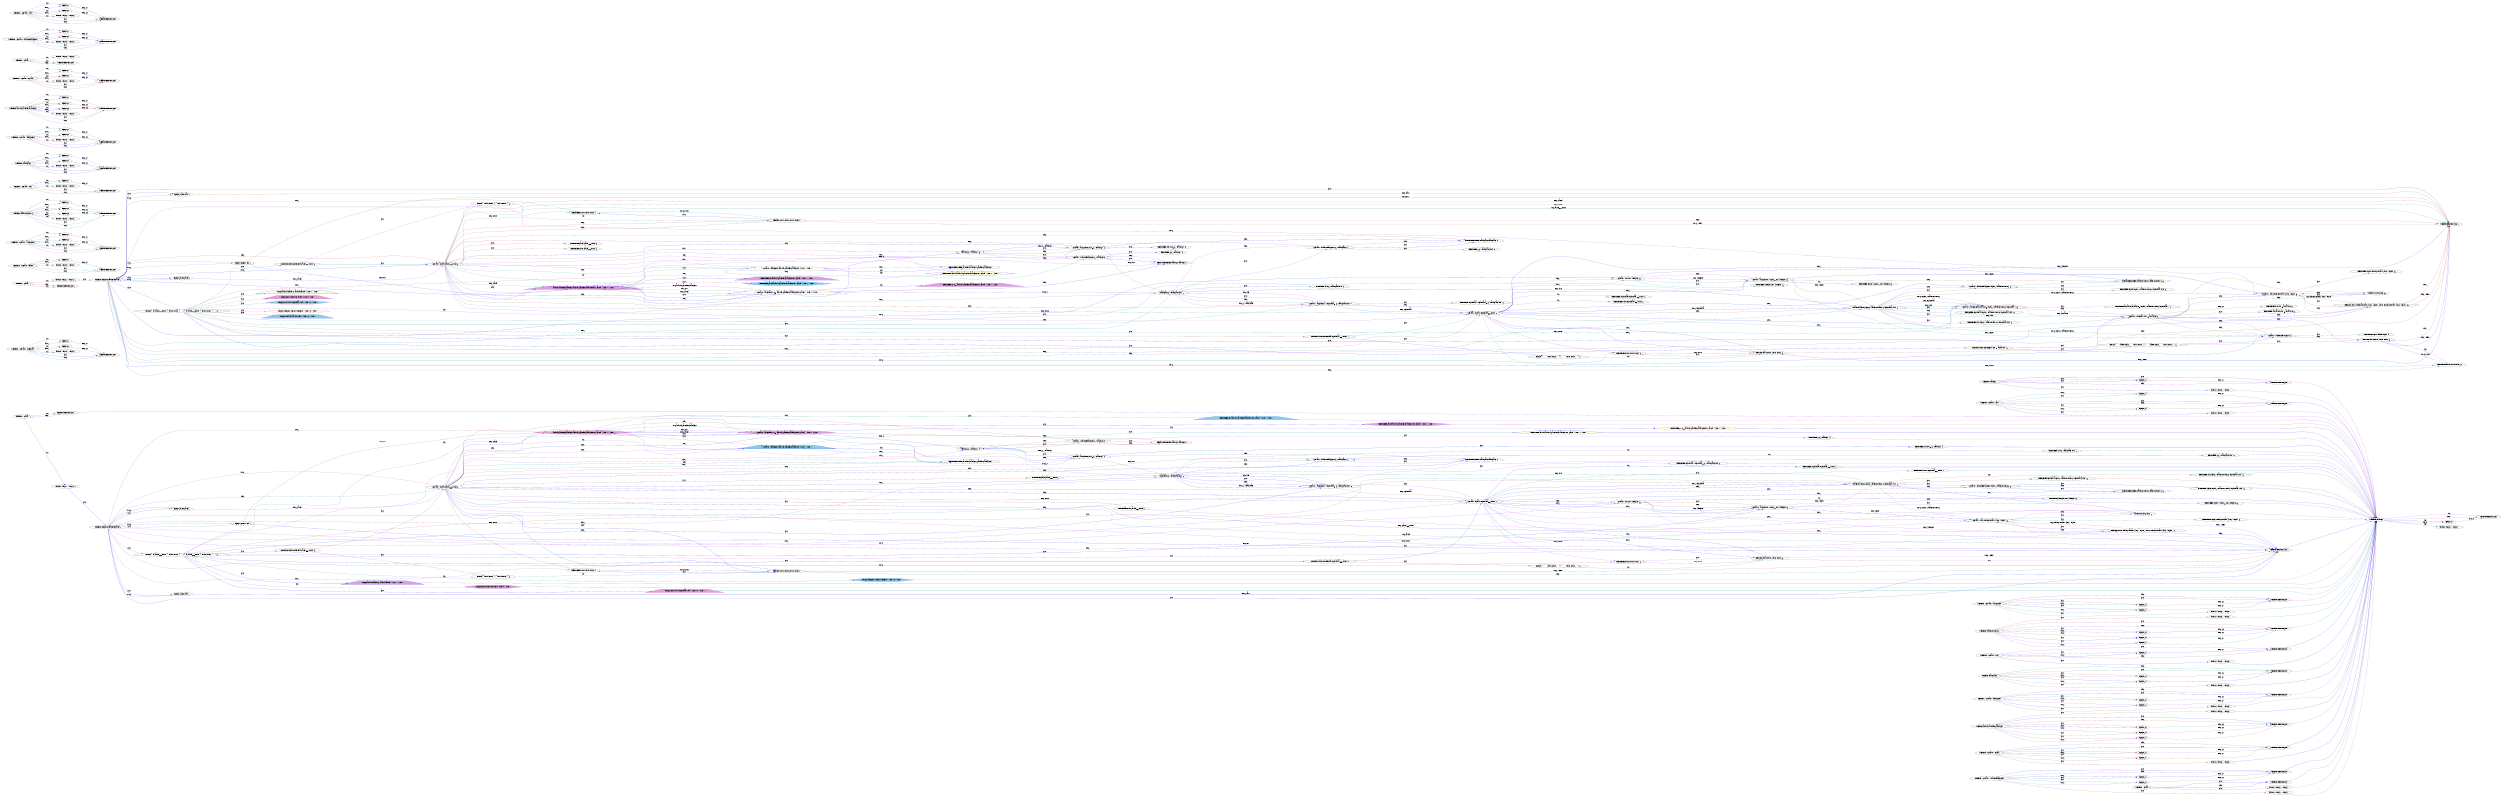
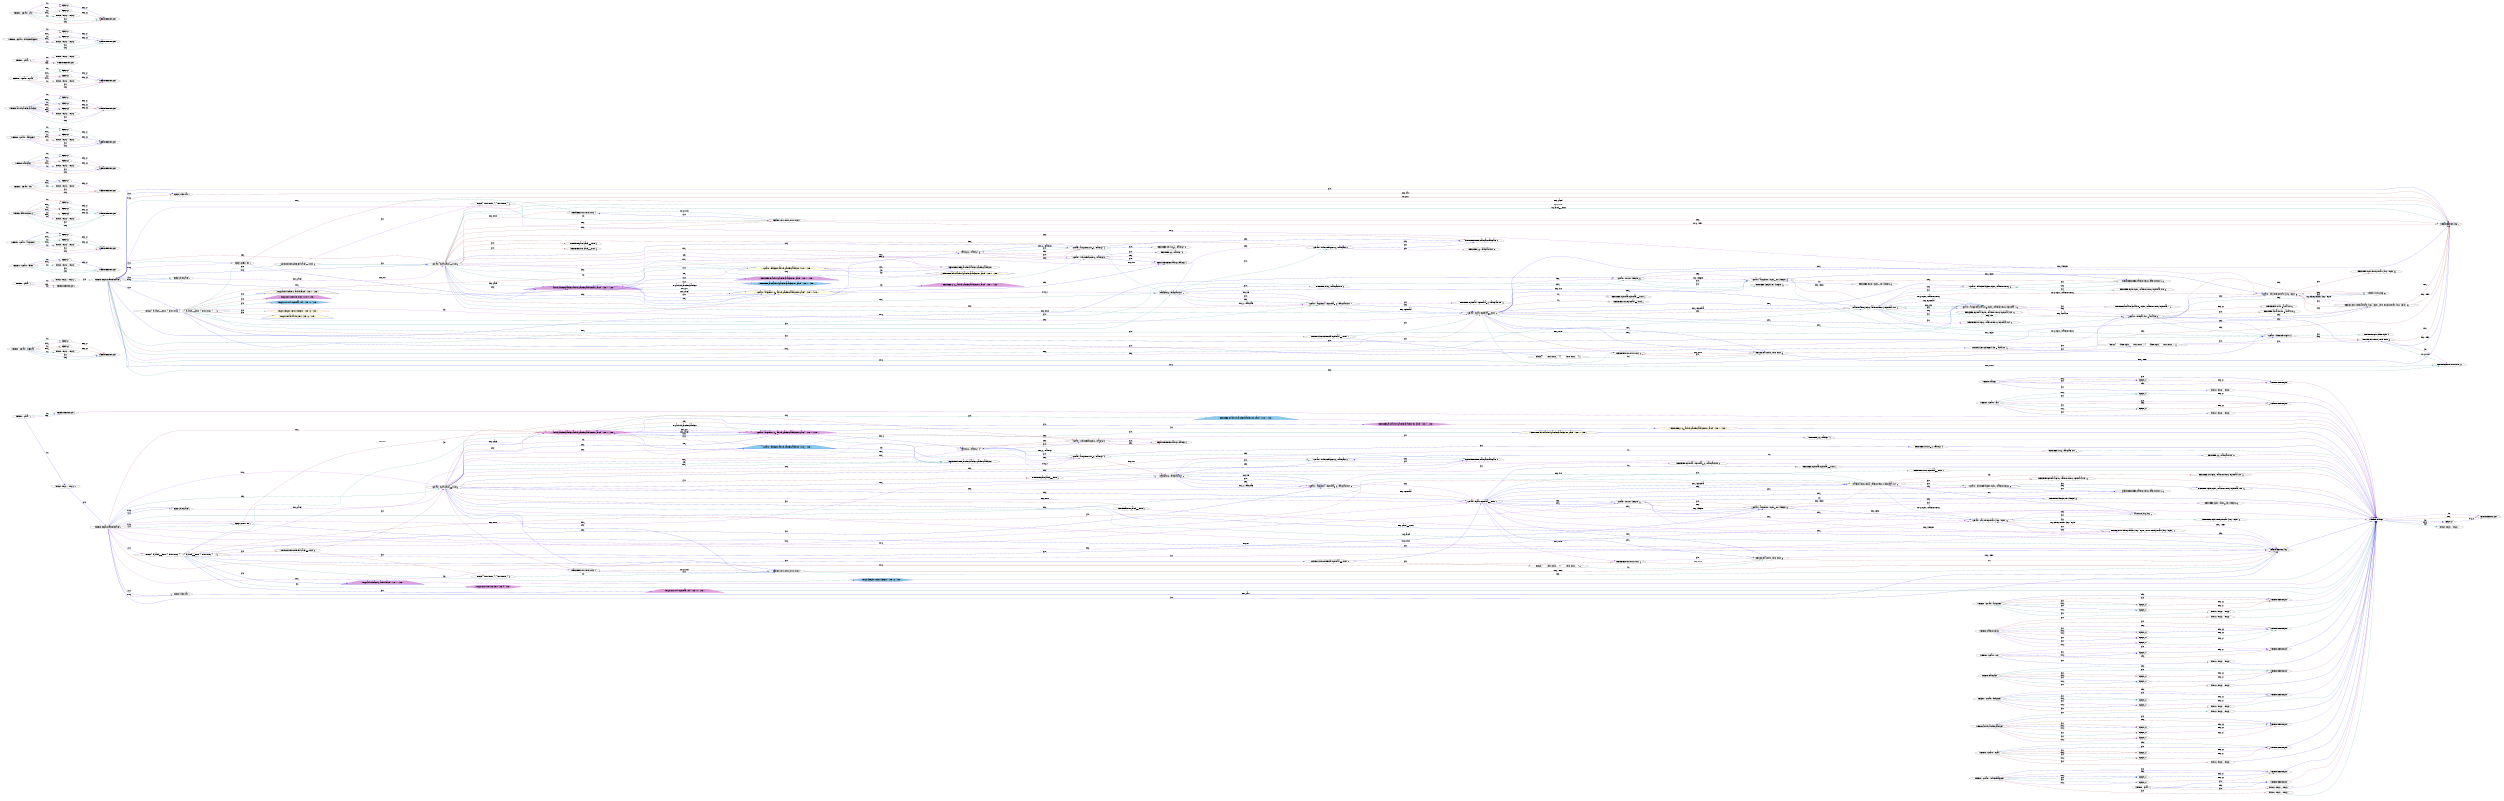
node "<(LOCAL,size_t actualSize: size_t)<SUB>16</SUB>>": fillcolor skyblue -> lightyellow
